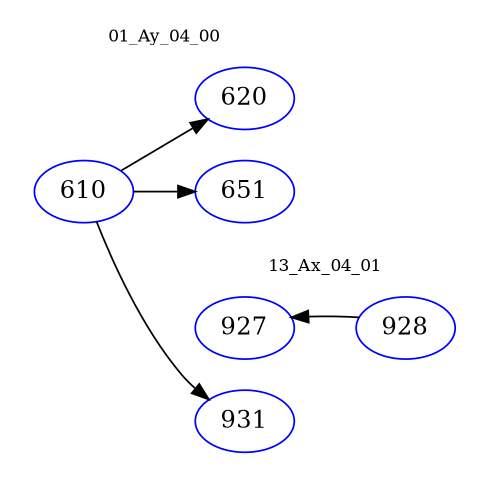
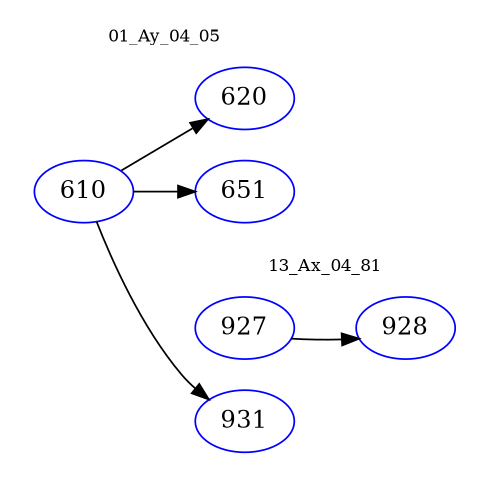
cluster "01_Ay_04_00": label "01_Ay_04_00" -> "01_Ay_04_05"
cluster "13_Ax_04_01": label "13_Ax_04_01" -> "13_Ax_04_81"
edge "928" -> "927": reversed
